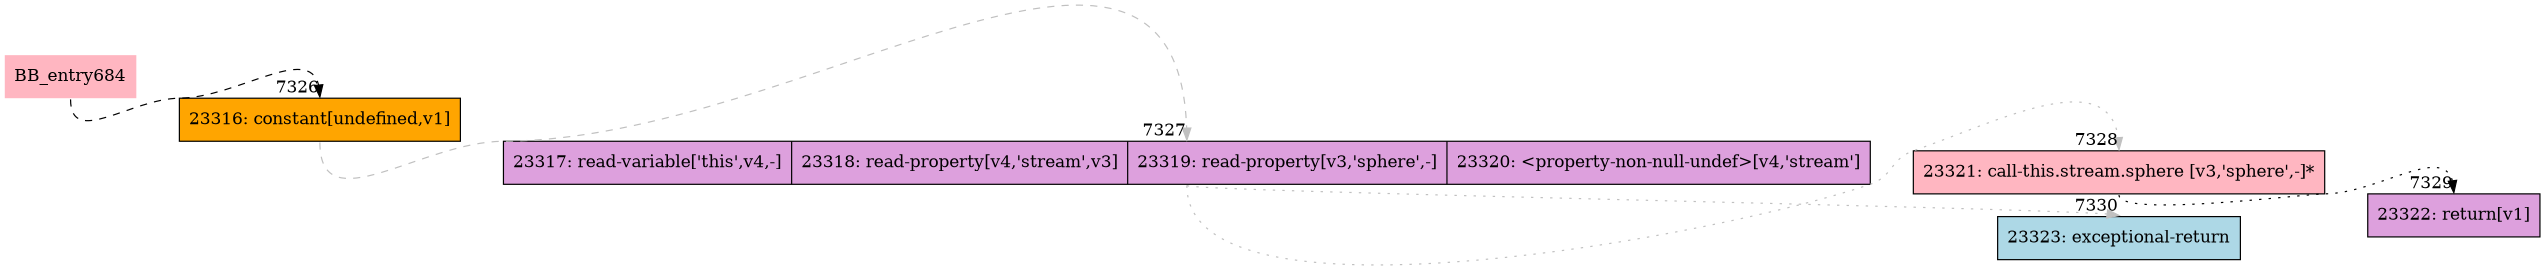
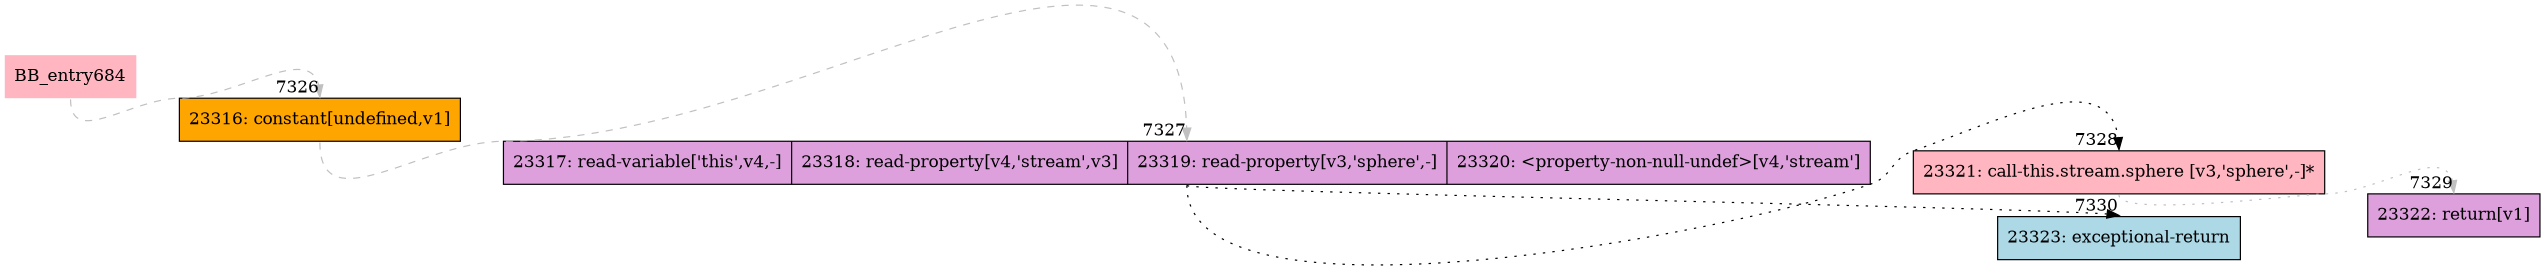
edge "BB_entry684" -> "23316: constant[undefined,v1]": color black -> gray
edge "23321: call-this.stream.sphere [v3,'sphere',-]*" -> "23322: return[v1]": color black -> gray
edge "23317: read-variable['this',v4,-]" -> "23323: exceptional-return": color gray -> black
edge "23317: read-variable['this',v4,-]" -> "23321: call-this.stream.sphere [v3,'sphere',-]*": color gray -> black
